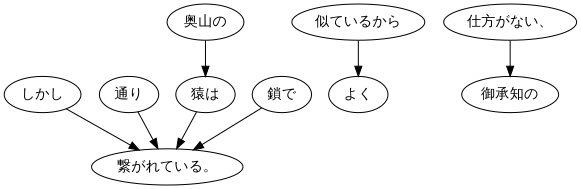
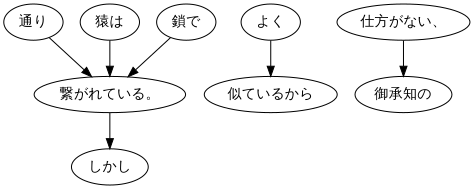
node "奥山の": removed
edge "似ているから" -> "よく": reversed
edge "しかし" -> "繋がれている。": reversed
